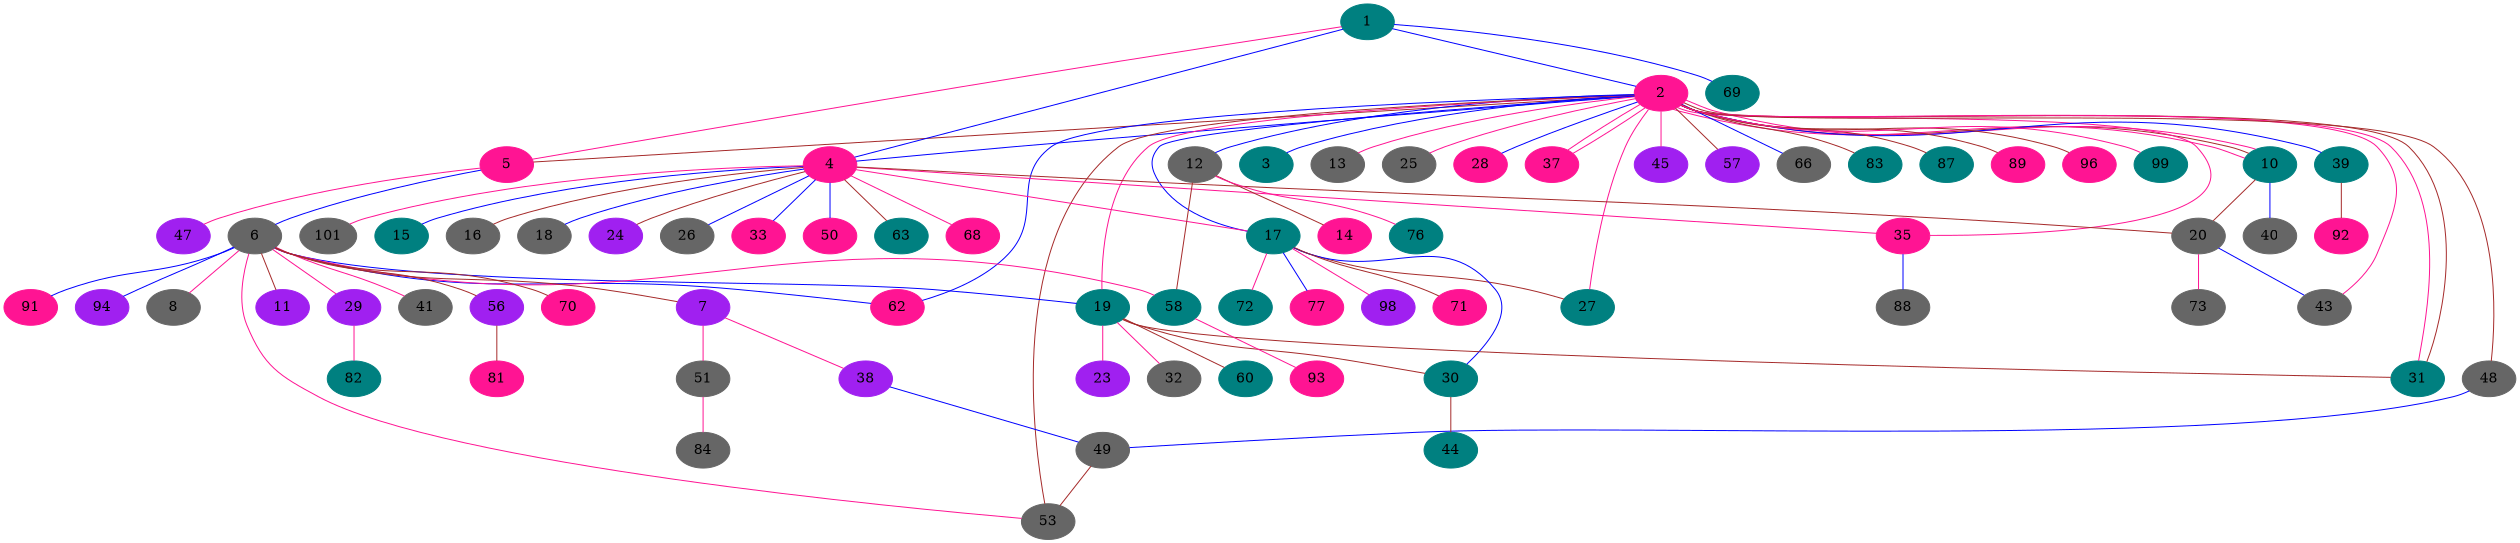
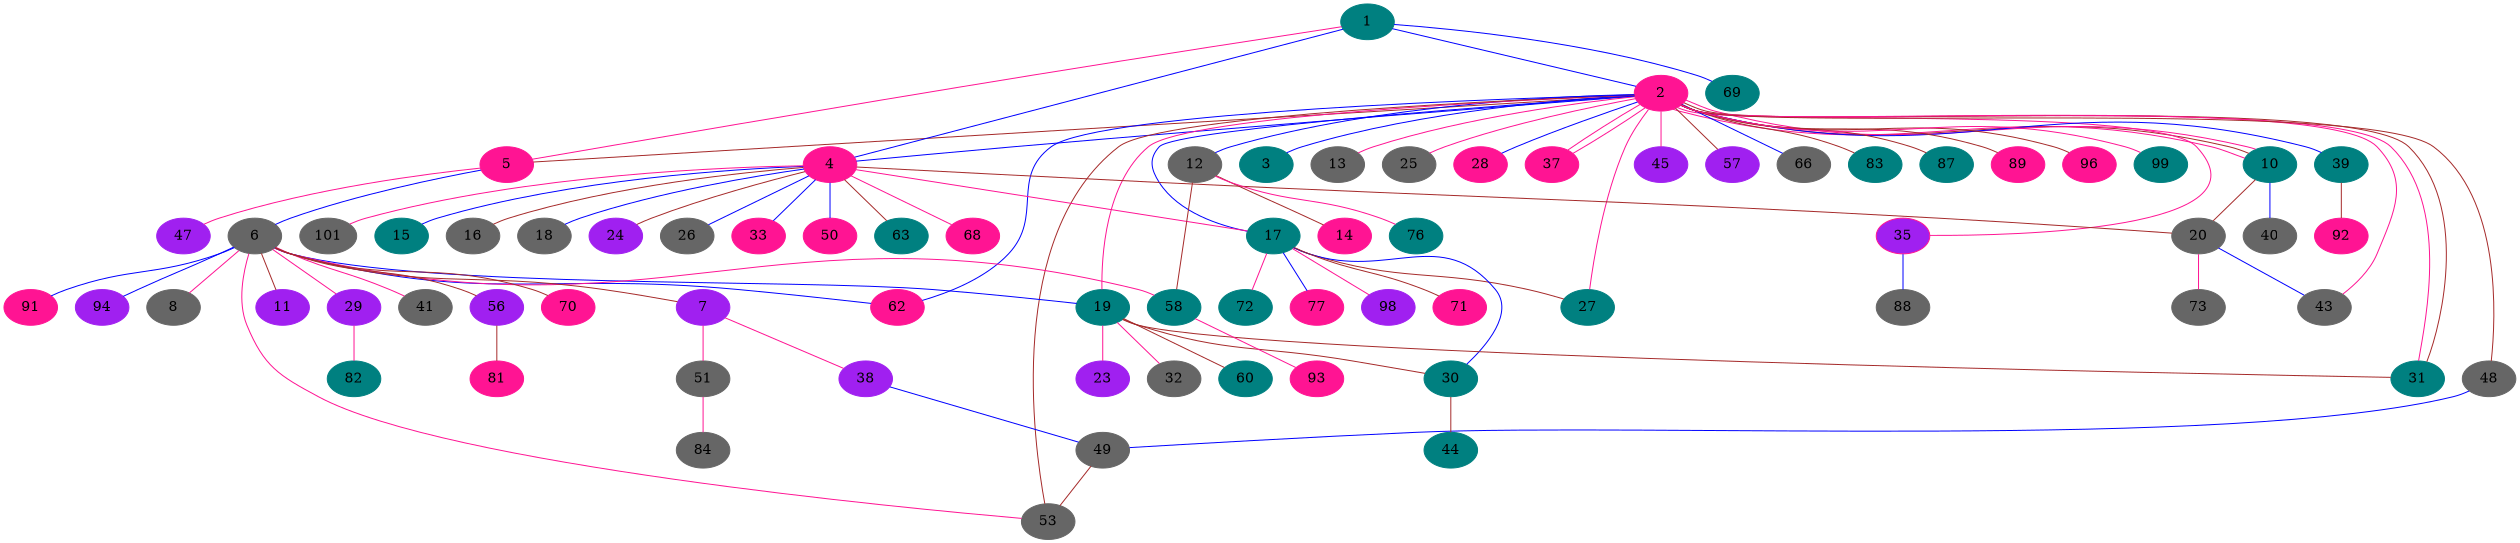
edge "4" -- "35": removed
node "35": fillcolor deeppink -> purple
